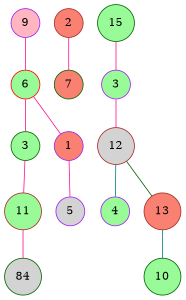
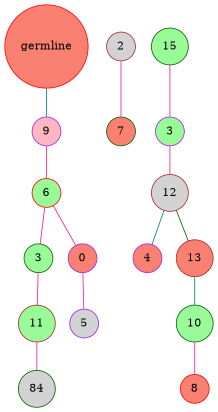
node "2": fillcolor salmon -> lightgrey
node "germline": added
node "1": label "1" -> "0"
node "4": fillcolor palegreen -> salmon
node "8": added
